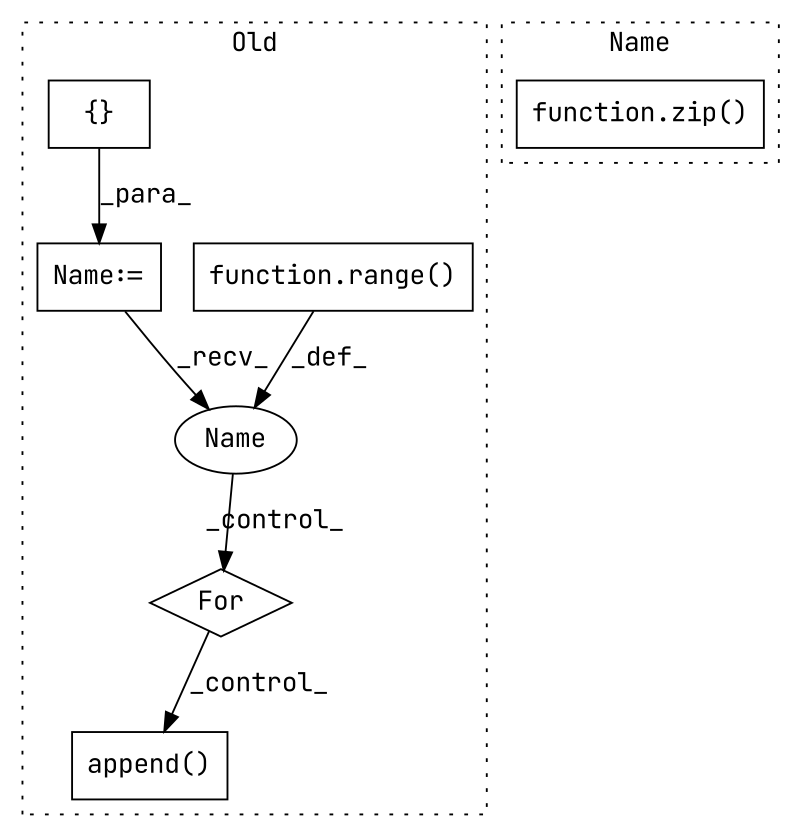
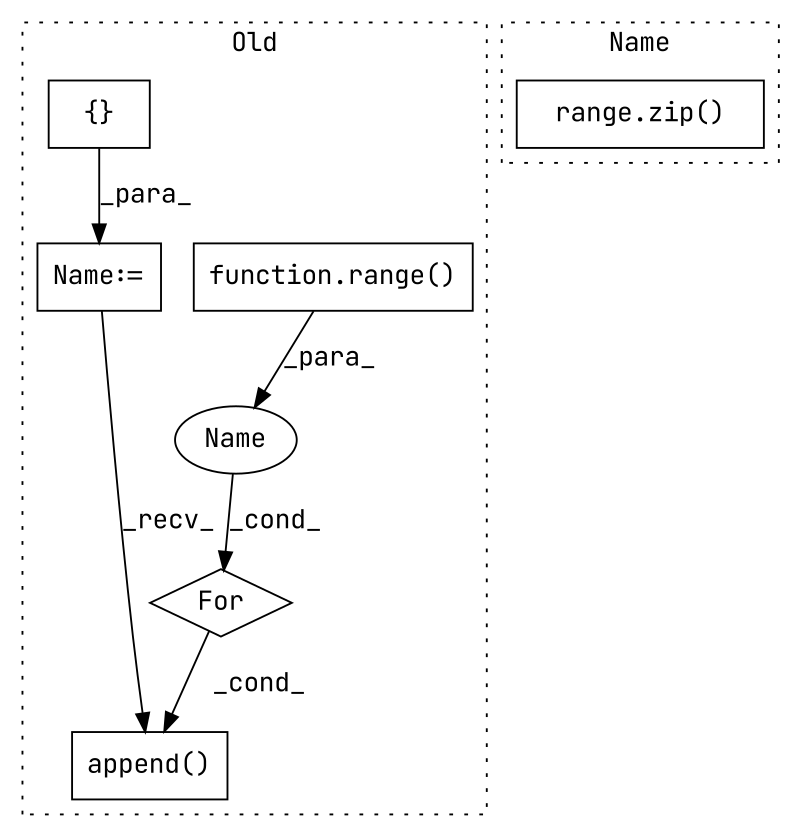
node "function.zip()": label "function.zip()" -> "range.zip()"
edge "Name:=" -> "Name": now "Name:=" -> "append()"
edge "function.range()" -> "Name": label "_def_" -> "_para_"
edge "Name" -> "For": label "_control_" -> "_cond_"
edge "For" -> "append()": label "_control_" -> "_cond_"
